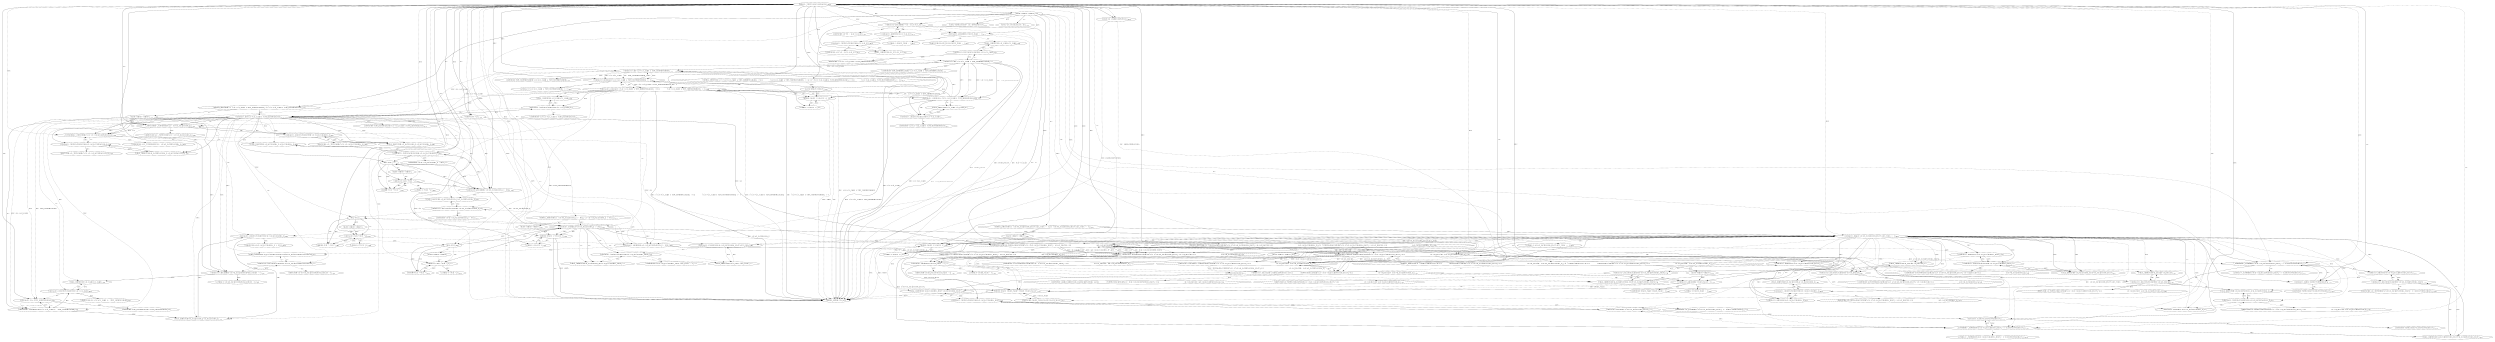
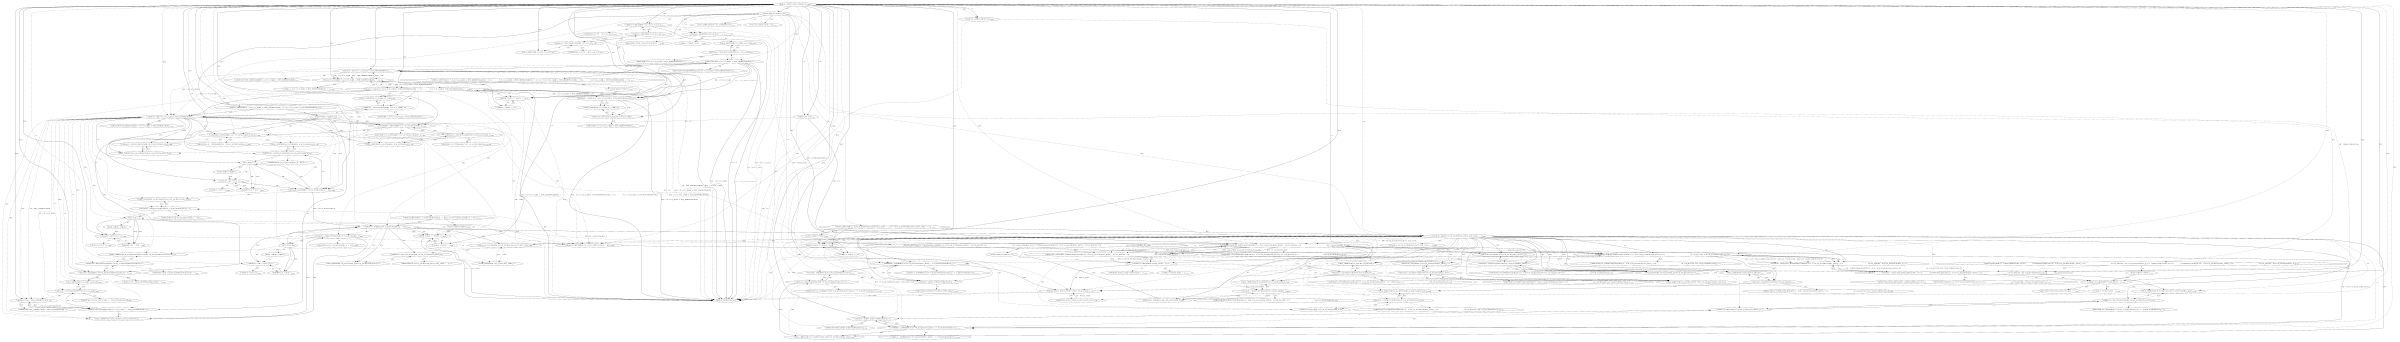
node "(IDENTIFIER,td,_TIFFfreeExt(tif, td->td_stripbytecount_p))": removed
